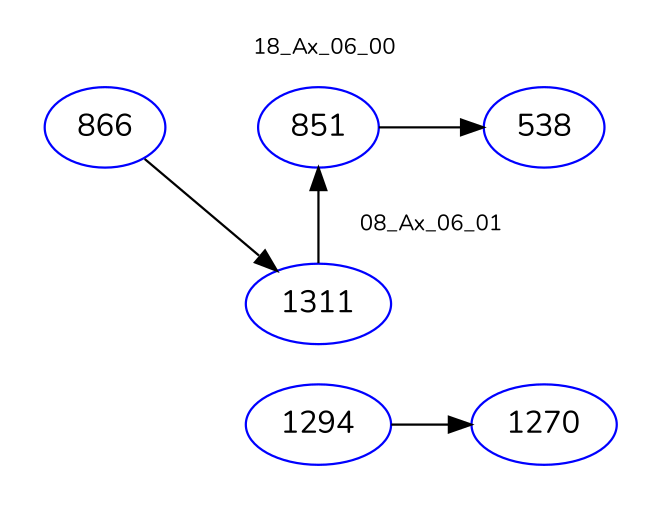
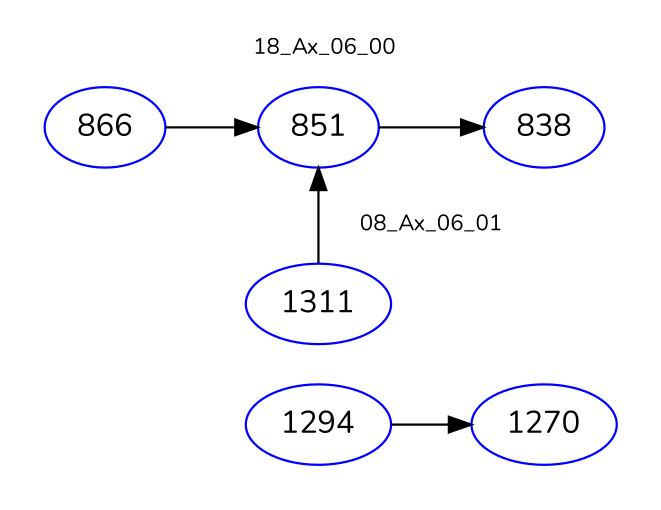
node "538": label "538" -> "838"
edge "866" -> "1311": now "866" -> "851"
